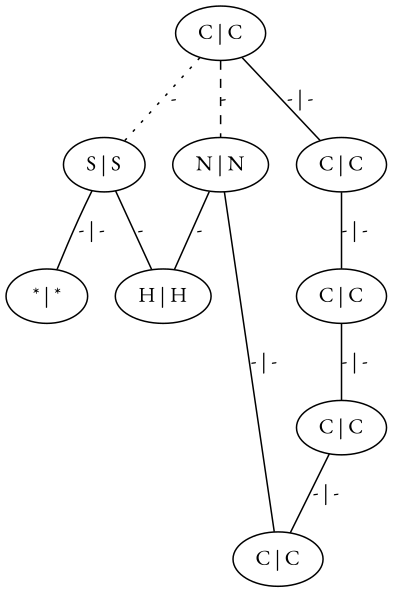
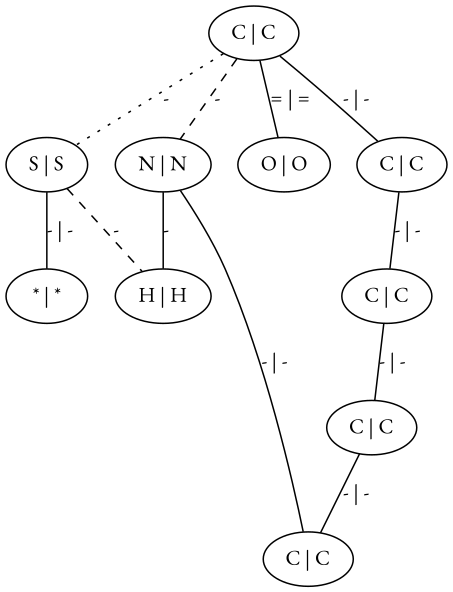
node "O | O": added
edge "S | S" -- "H | H": style solid -> dashed
